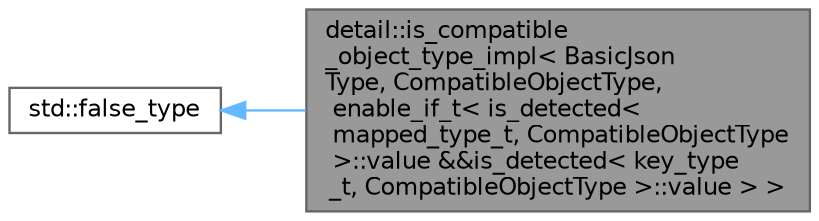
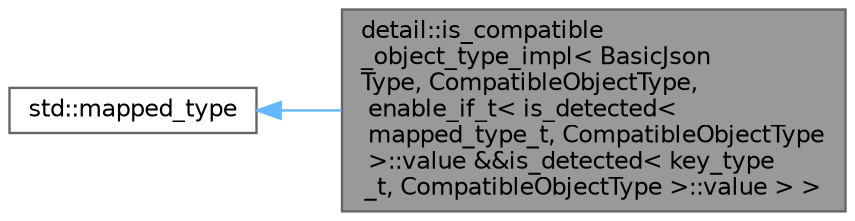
node "std::false_type": label "std::false_type" -> "std::mapped_type"
